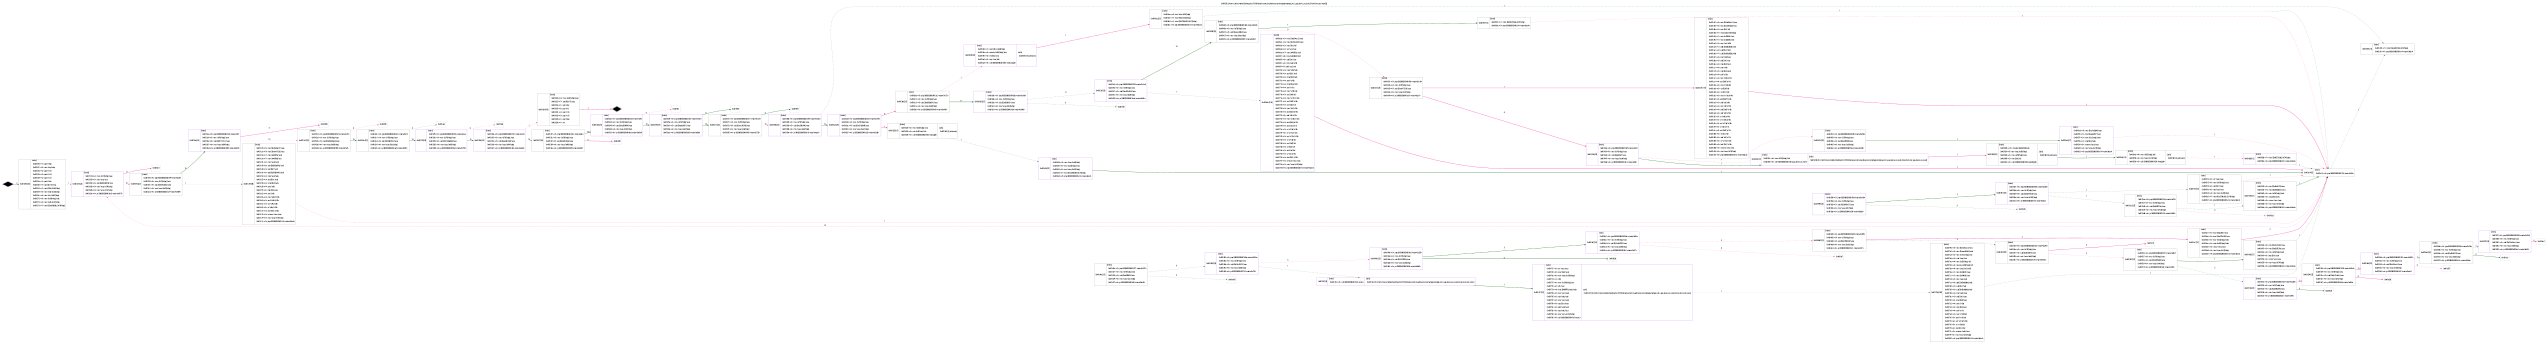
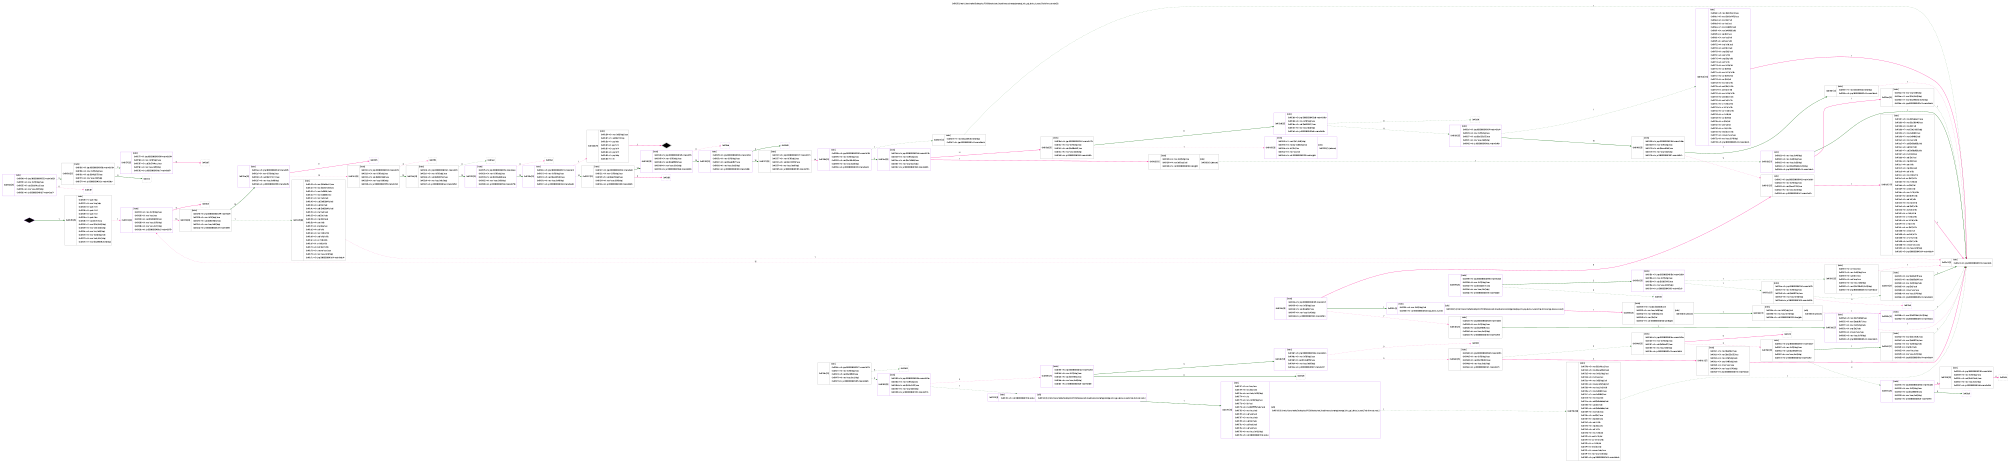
edge "0x401693 [23]" -> "0x4016aa [23]": now "0x40162d [21]" -> "0x4016aa [23]"
node "0x401985": removed
edge "0x401e14 [5]" -> "0x401d18 [12]": reversed
edge "0x401421 [25]" -> "0x40143a [25]": reversed
edge "0x401534 [25]" -> "0x40154d [25]": removed, label "2"
